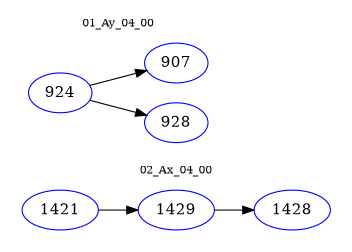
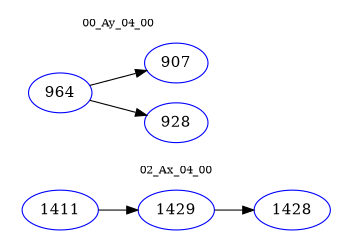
cluster "01_Ay_04_00": label "01_Ay_04_00" -> "00_Ay_04_00"
node "924": label "924" -> "964"
node "1421": label "1421" -> "1411"
